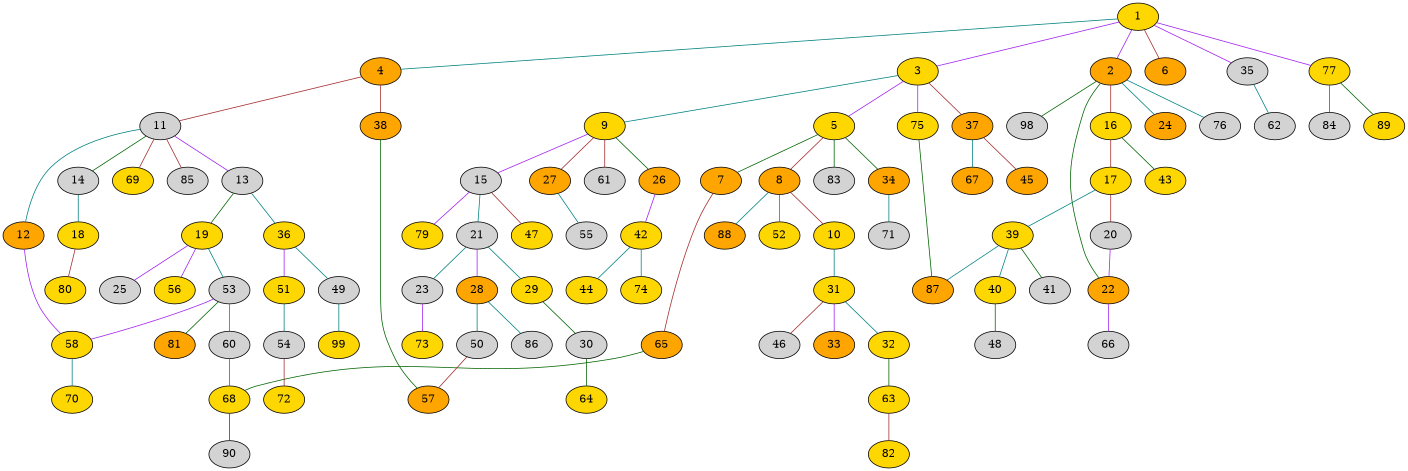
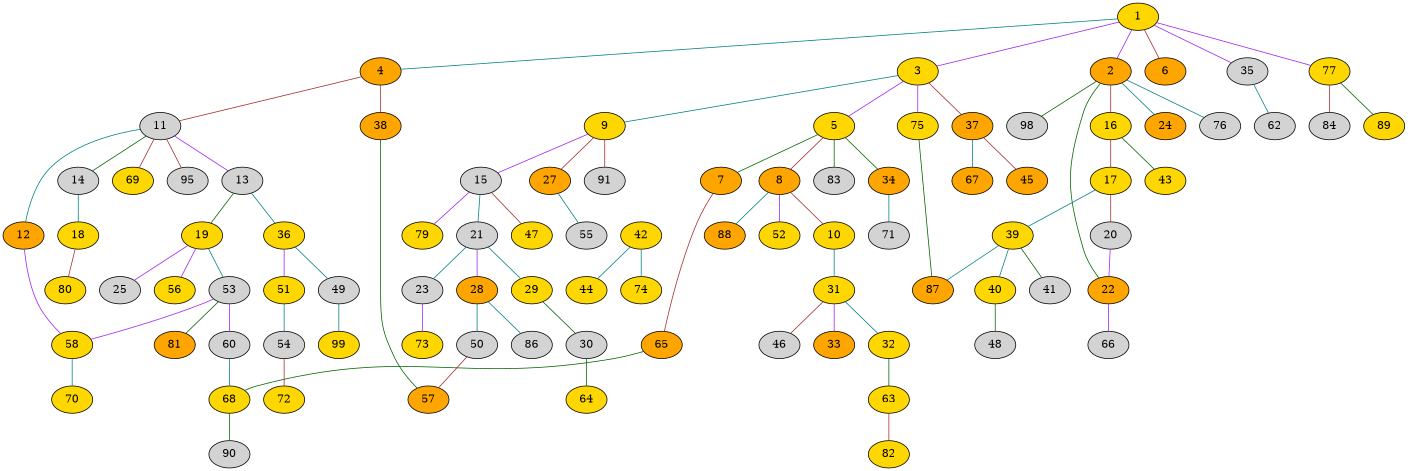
node "85": label "85" -> "95"
node "61": label "61" -> "91"
node "26": removed
